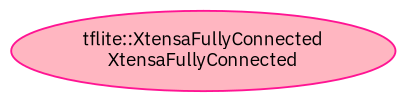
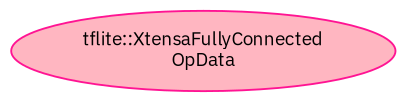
node "tflite::XtensaFullyConnected XtensaFullyConnected": label "tflite::XtensaFullyConnected XtensaFullyConnected" -> "tflite::XtensaFullyConnected OpData"
